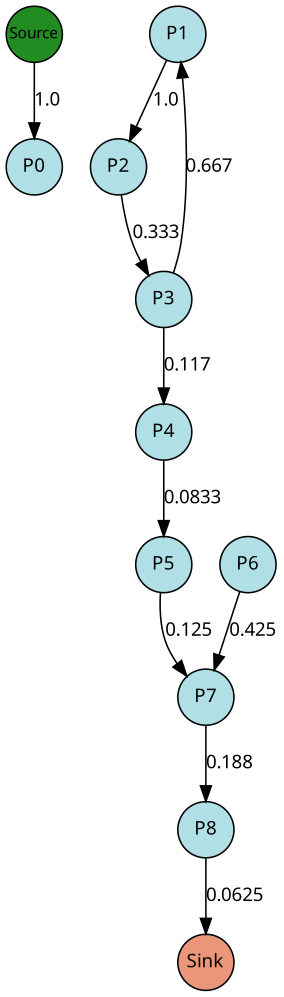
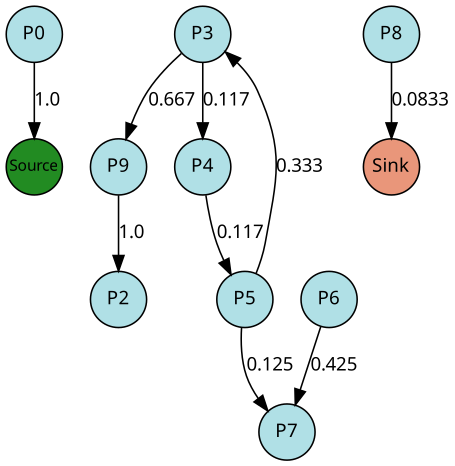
node "P1": label "P1" -> "P9"
edge "Source" -> "P0": reversed
edge "P2" -> "P3": now "P5" -> "P3"
edge "P4" -> "P5": label "0.0833" -> "0.117"
edge "P7" -> "P8": removed, label "0.188"
edge "P8" -> "Sink": label "0.0625" -> "0.0833"
